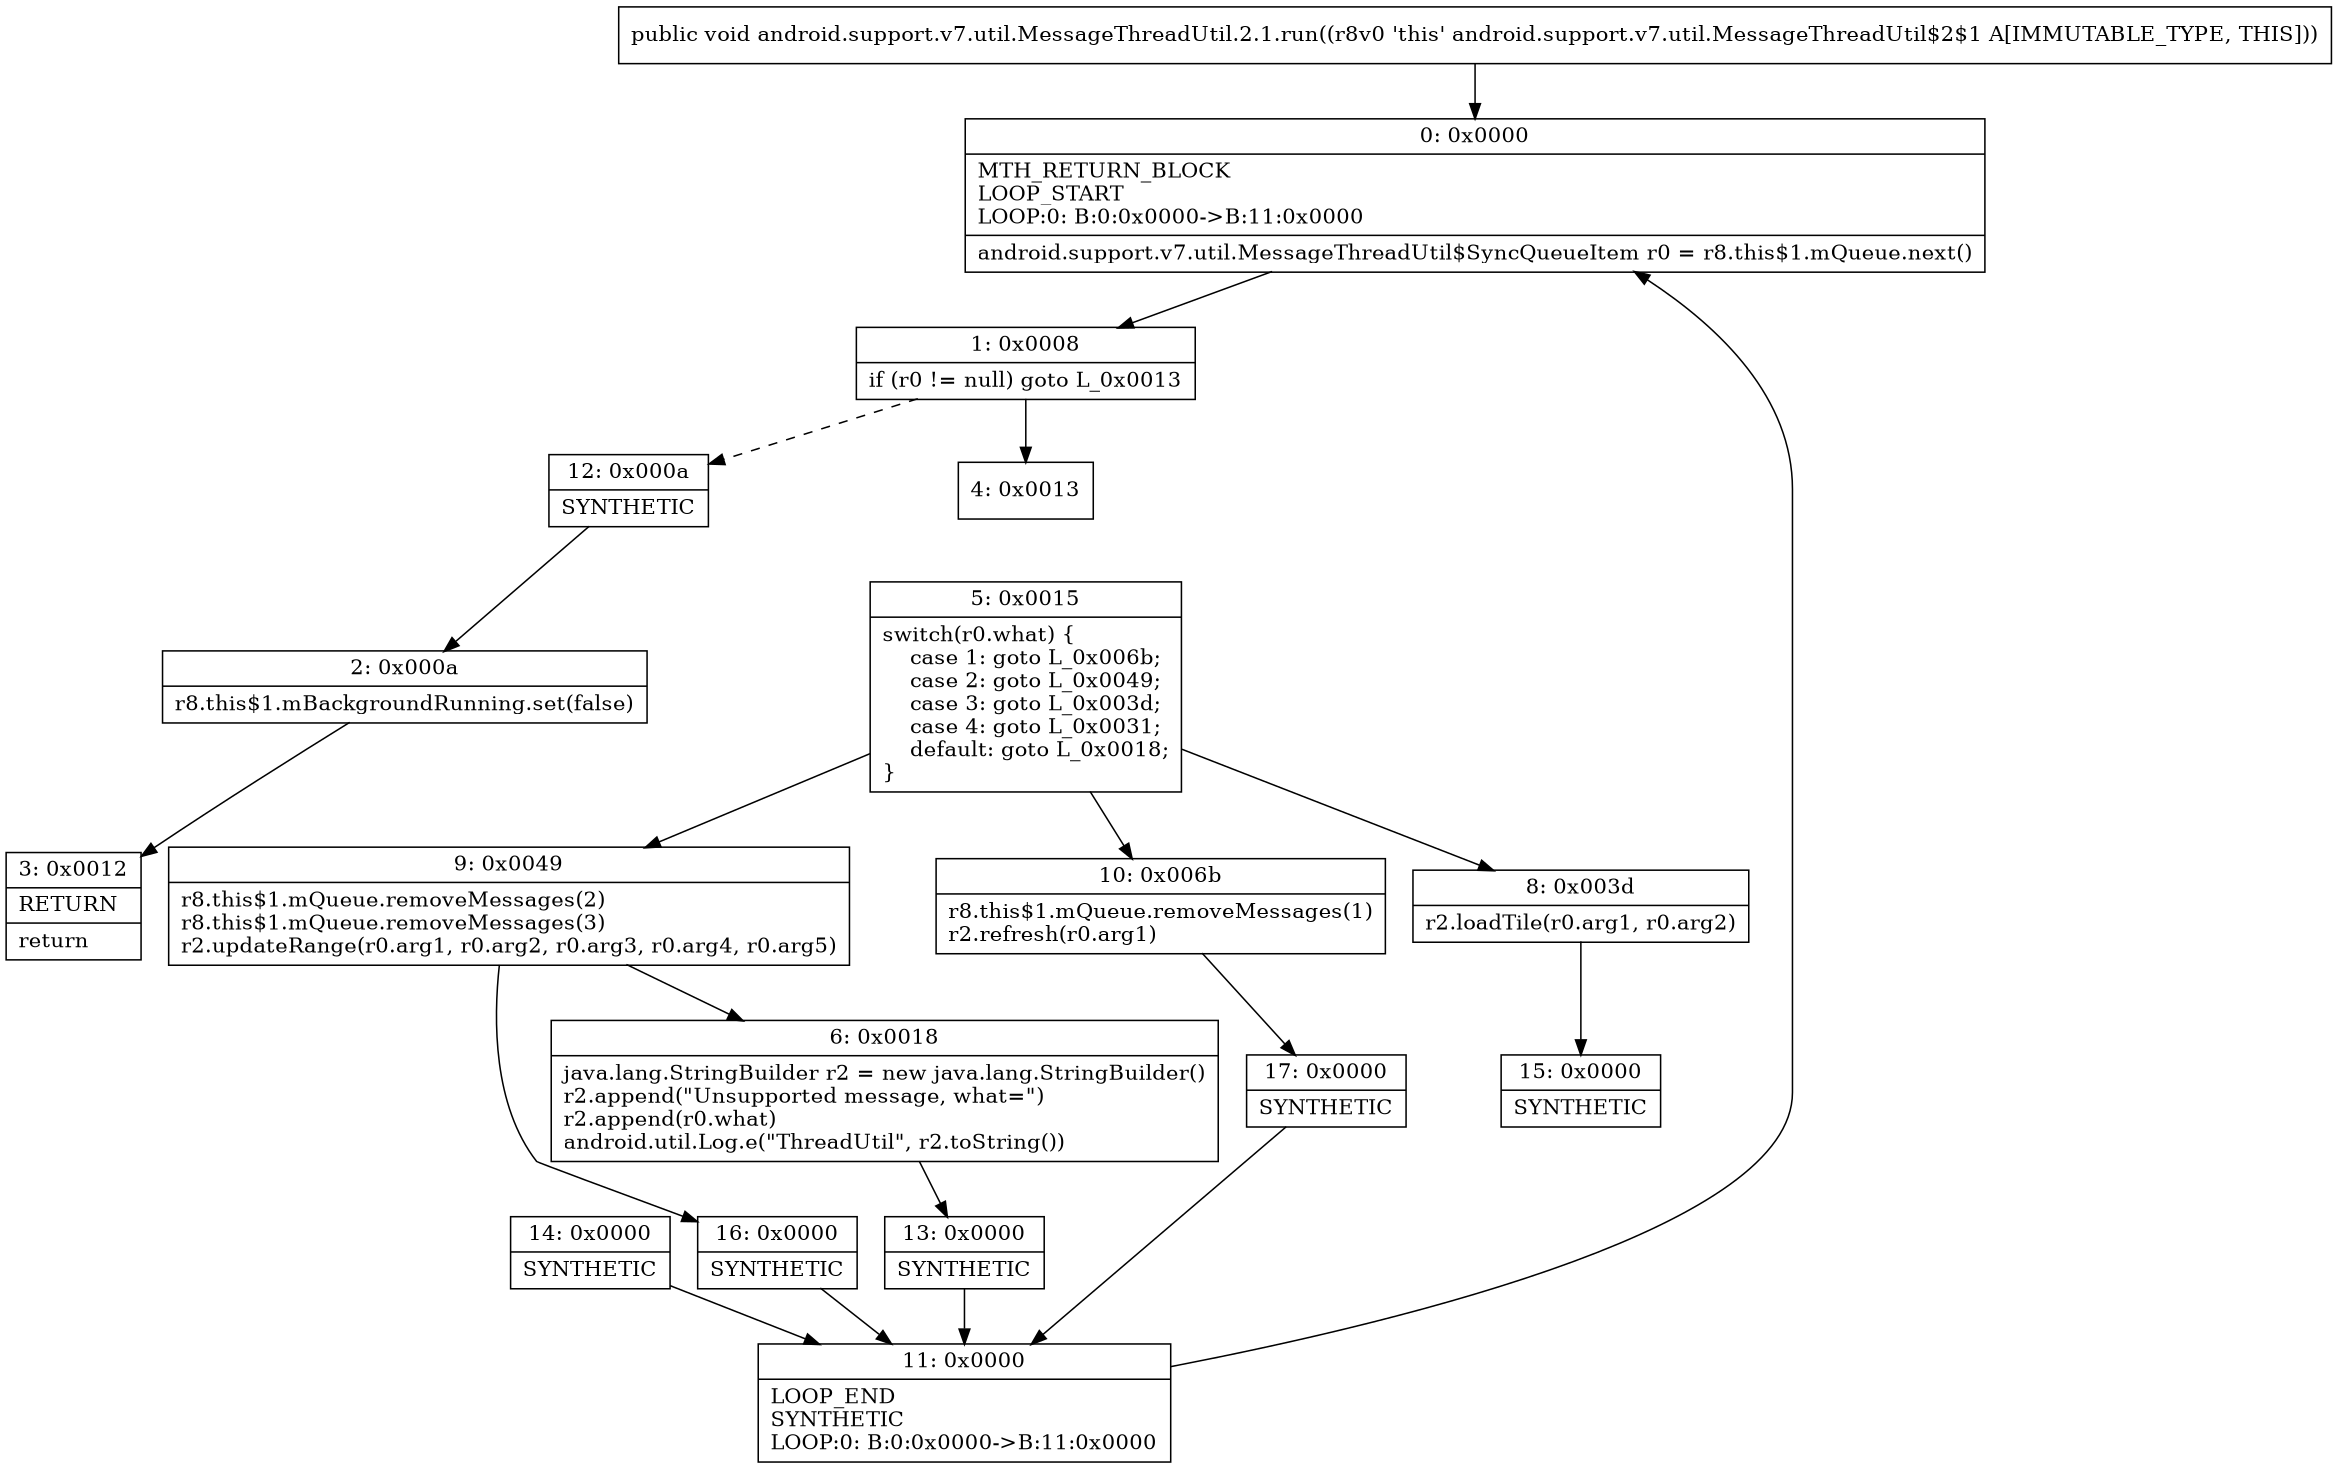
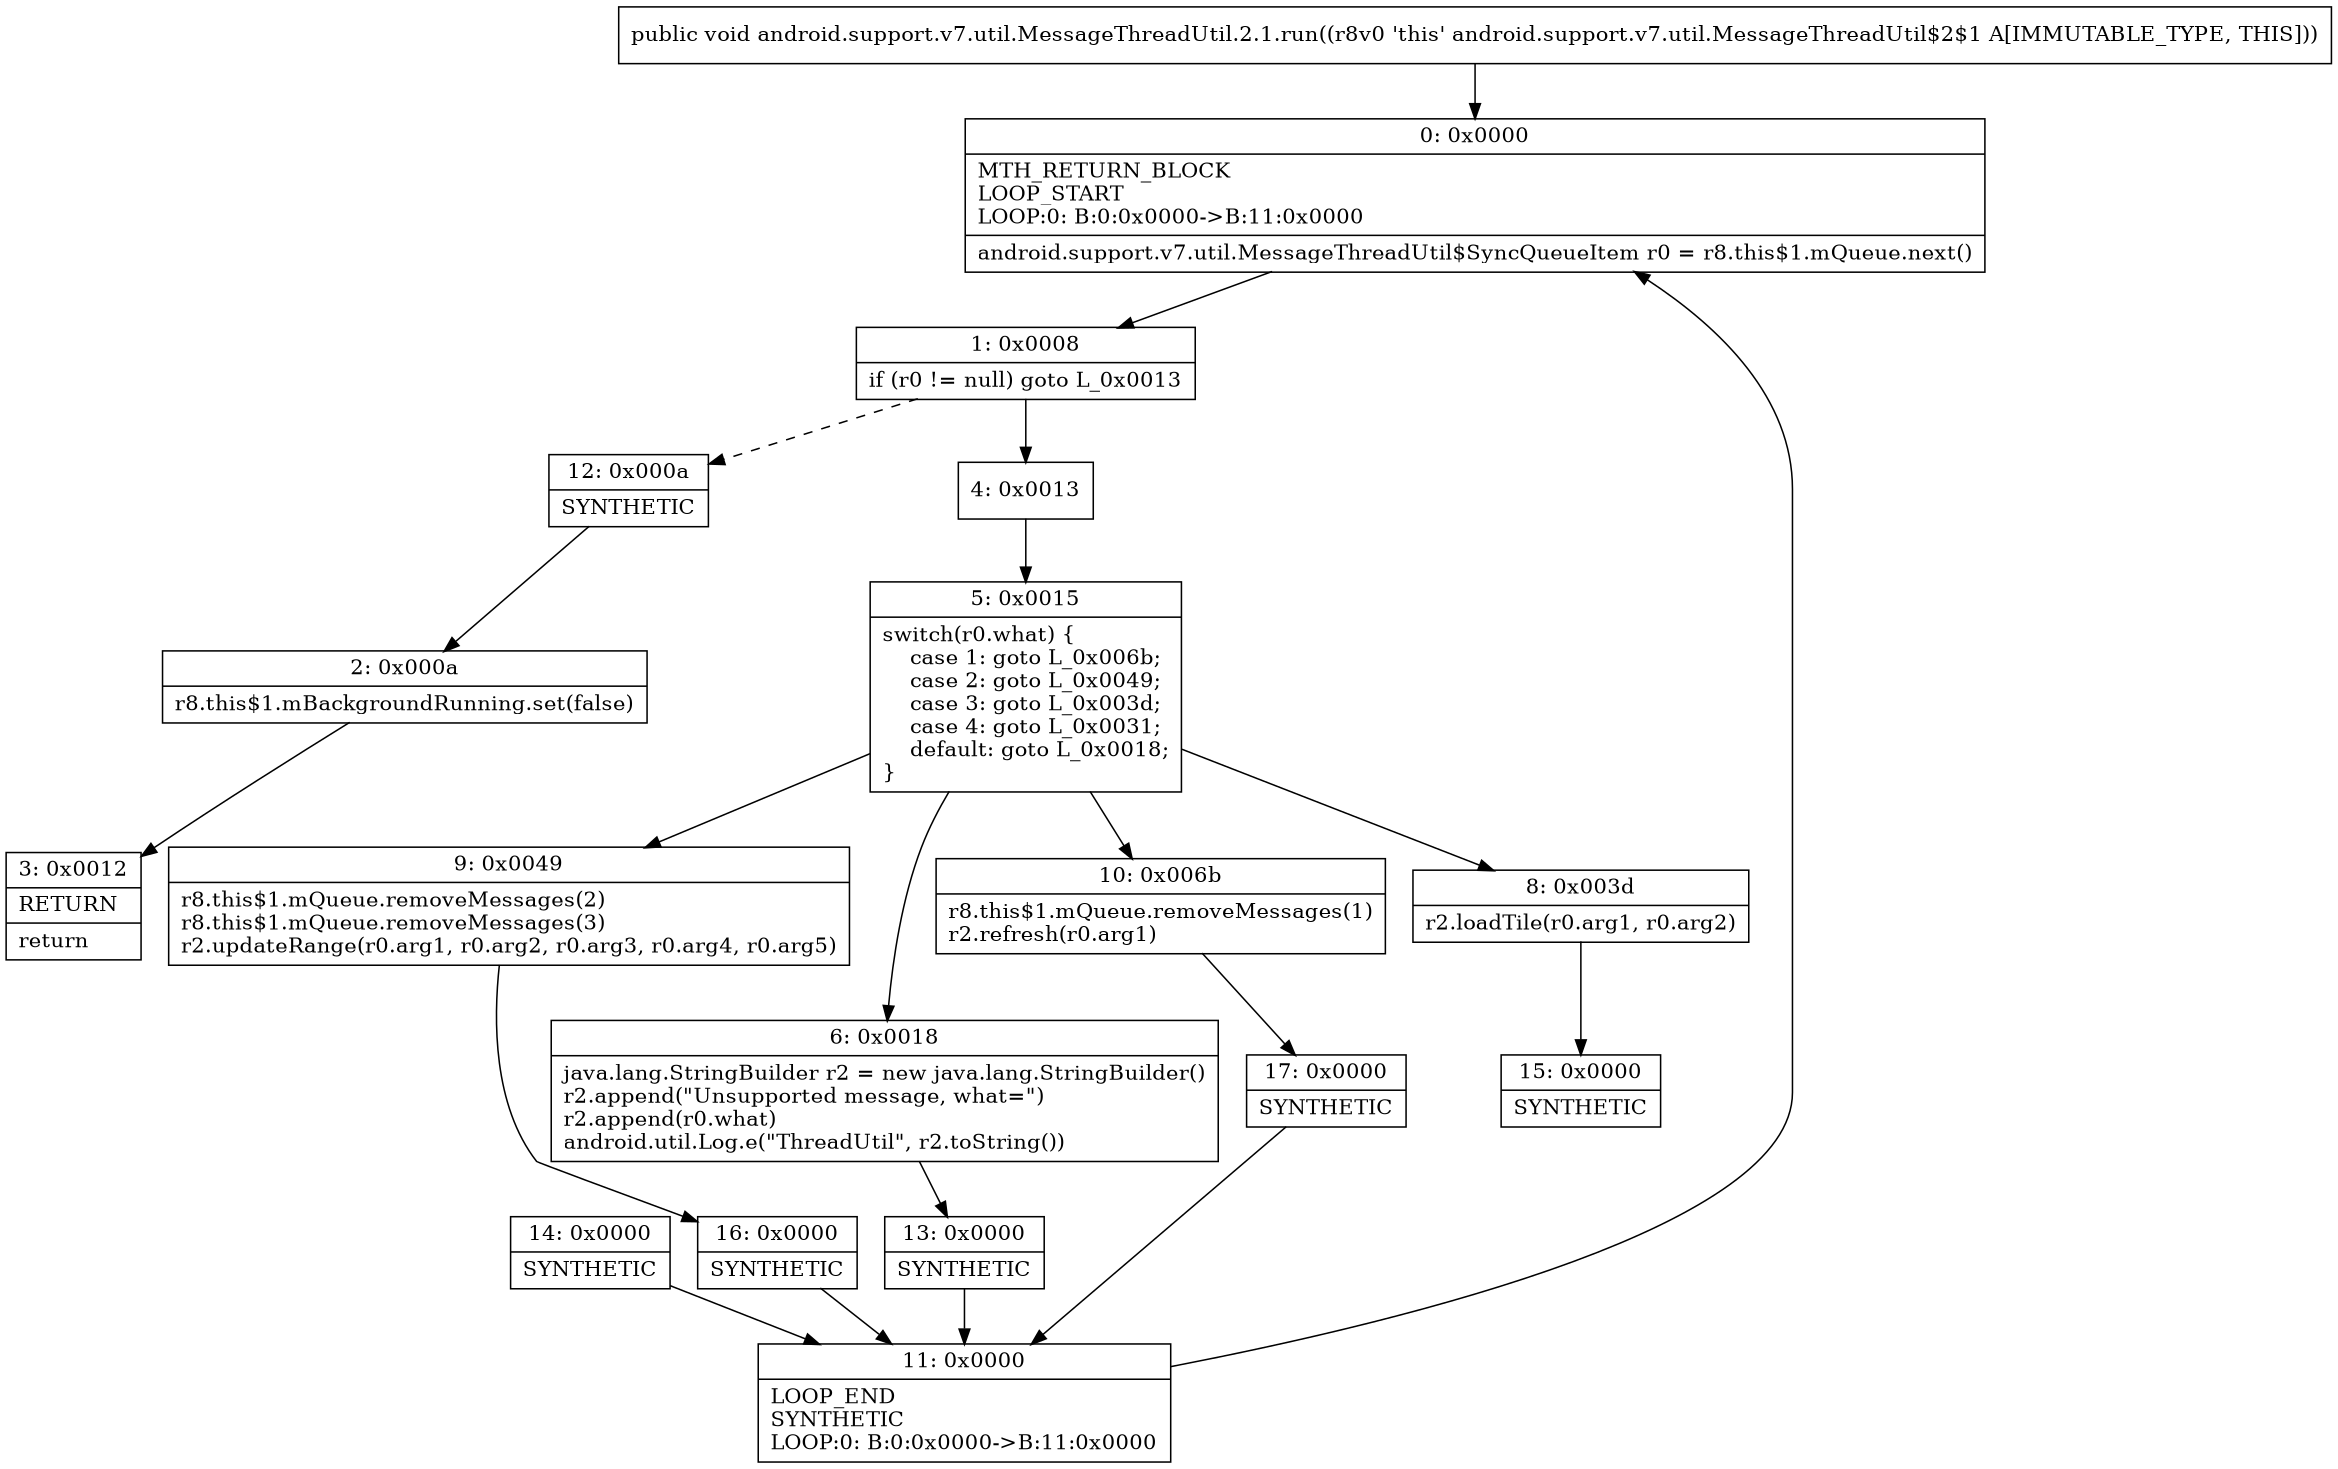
edge "4: 0x0013" -> "5: 0x0015": added
edge "9: 0x0049" -> "6: 0x0018": now "5: 0x0015" -> "6: 0x0018"
